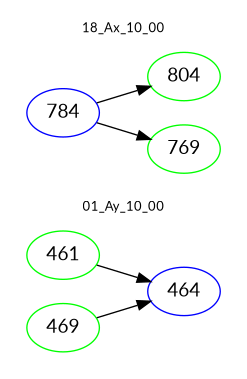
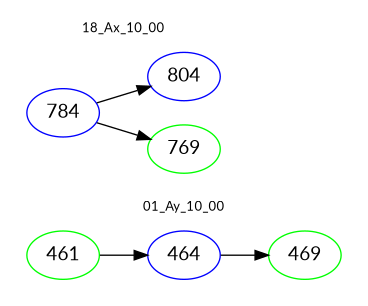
node "804": color green -> blue
edge "469" -> "464": reversed
